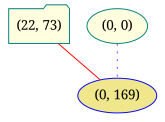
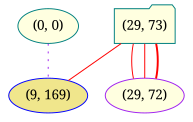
node "(22, 73)": label "(22, 73)" -> "(29, 73)"
node "(0, 169)": label "(0, 169)" -> "(9, 169)"
node "(29, 72)": added
